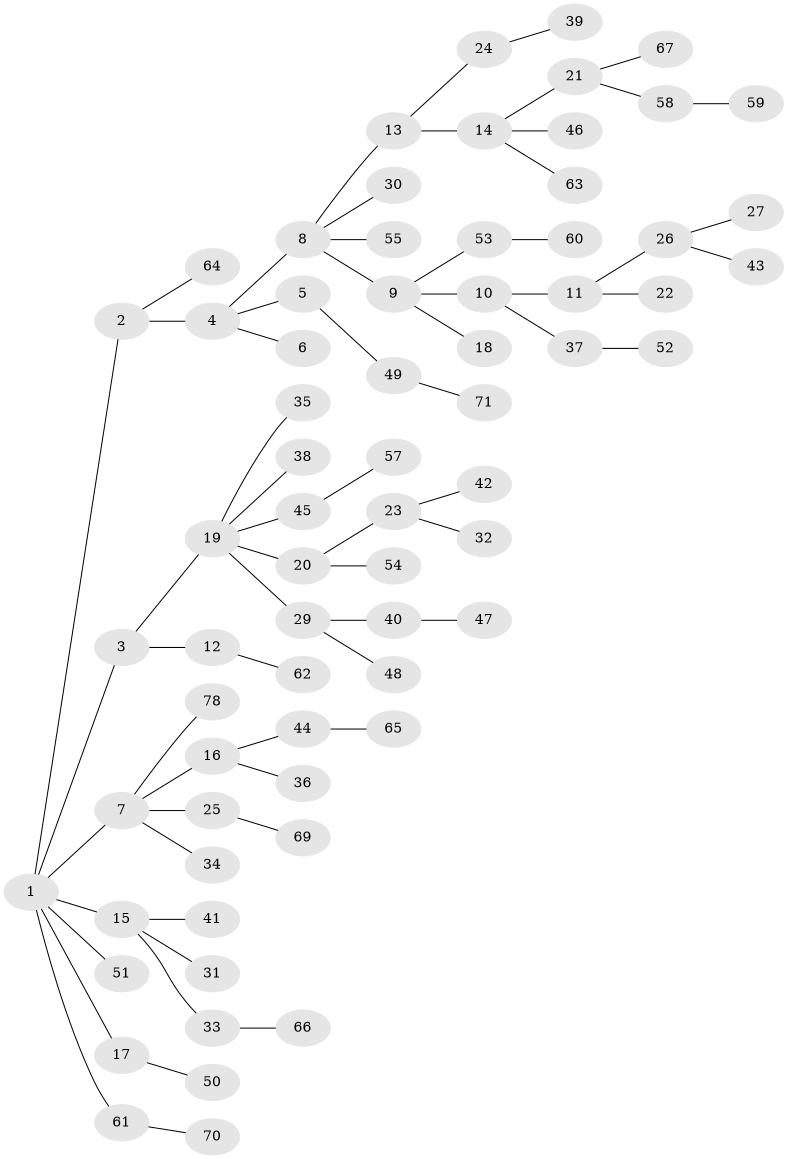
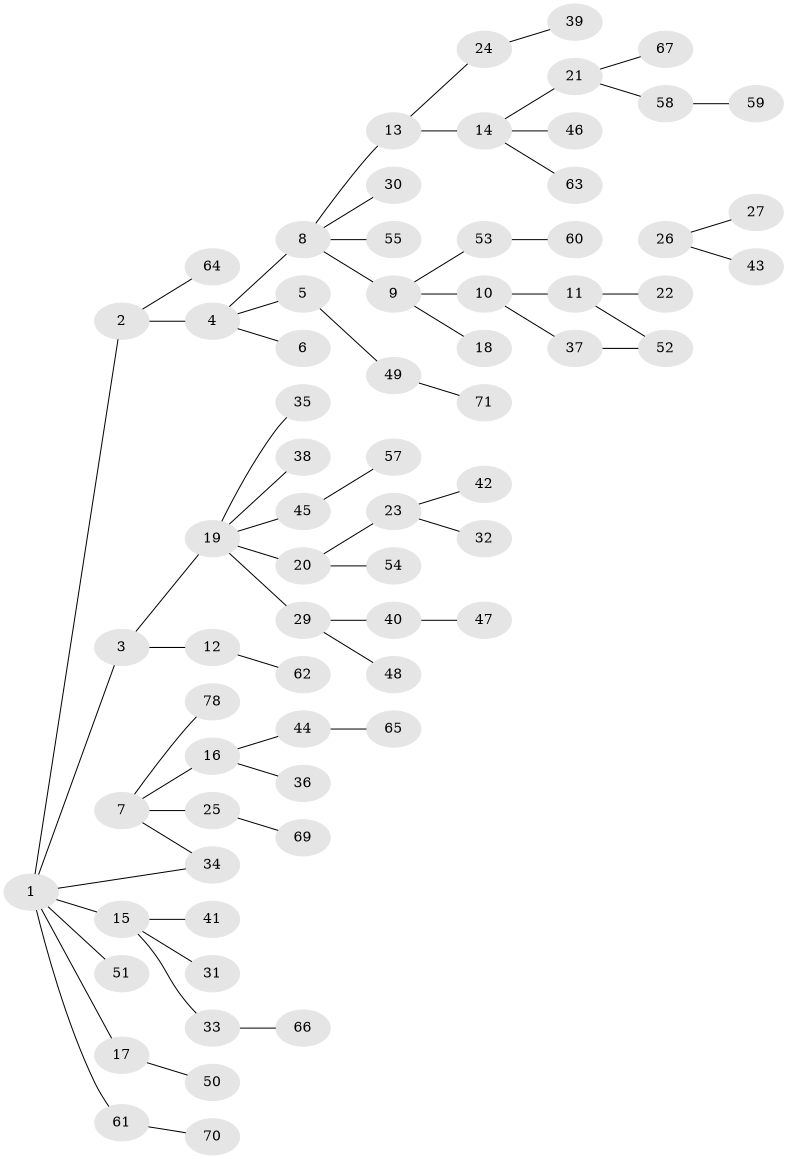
edge "26" -- "11": now "52" -- "11"
edge "7" -- "1": now "34" -- "1"
